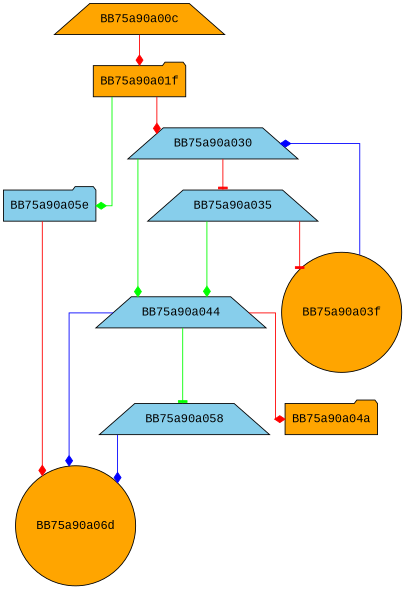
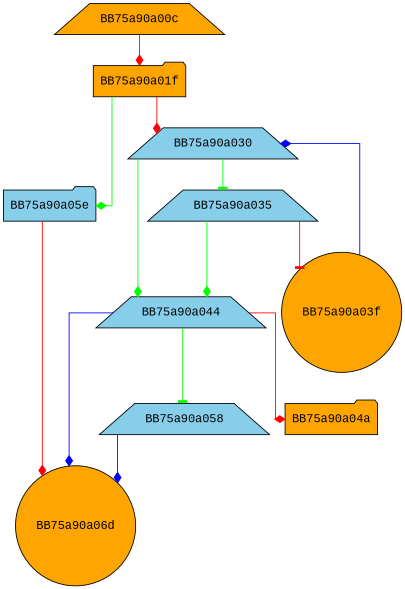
edge "BB75a90a030" -> "BB75a90a035": color red -> green
